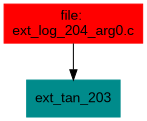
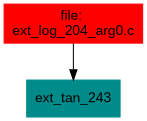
node "ext_tan_203": label "ext_tan_203" -> "ext_tan_243"
